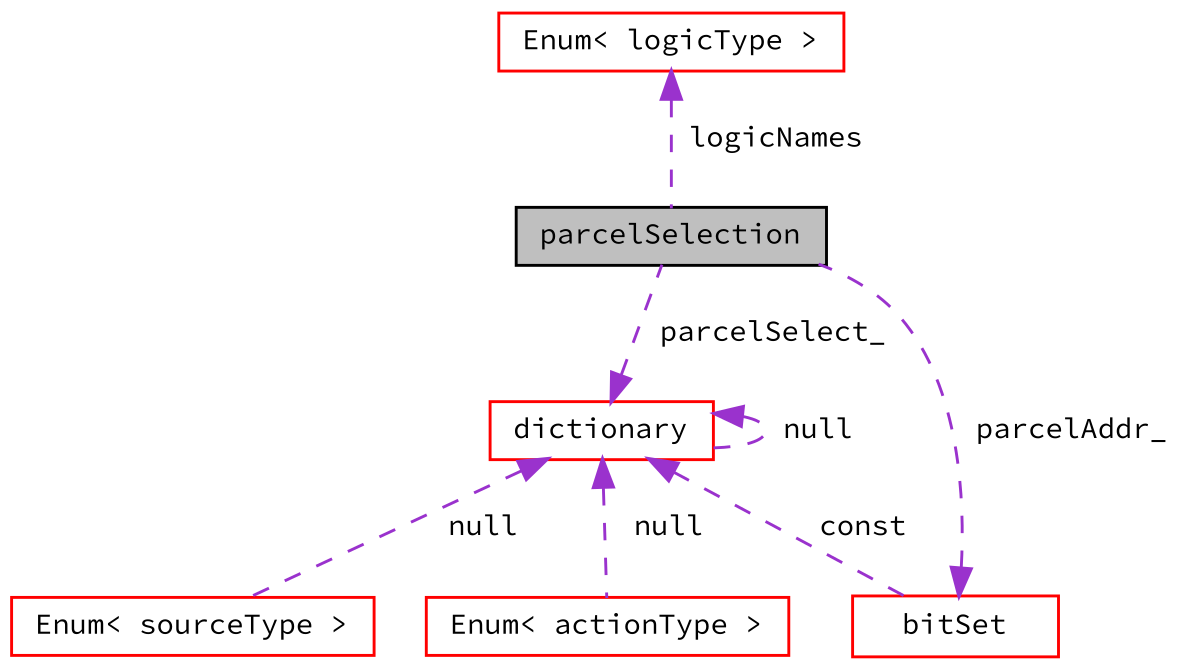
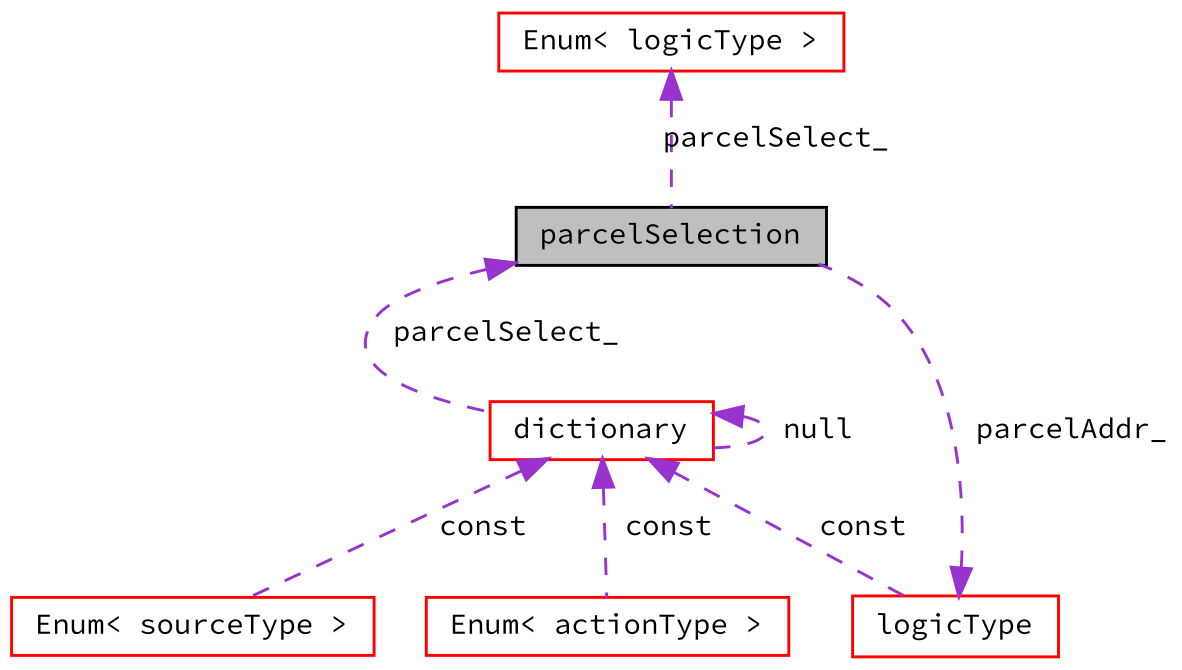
edge "parcelSelection" -> "Enum< logicType >": label " logicNames" -> " parcelSelect_"
edge "parcelSelection" -> "dictionary": reversed
edge "Enum< sourceType >" -> "dictionary": label " null" -> " const"
edge "Enum< actionType >" -> "dictionary": label " null" -> " const"
node "bitSet": label "bitSet" -> "logicType"
